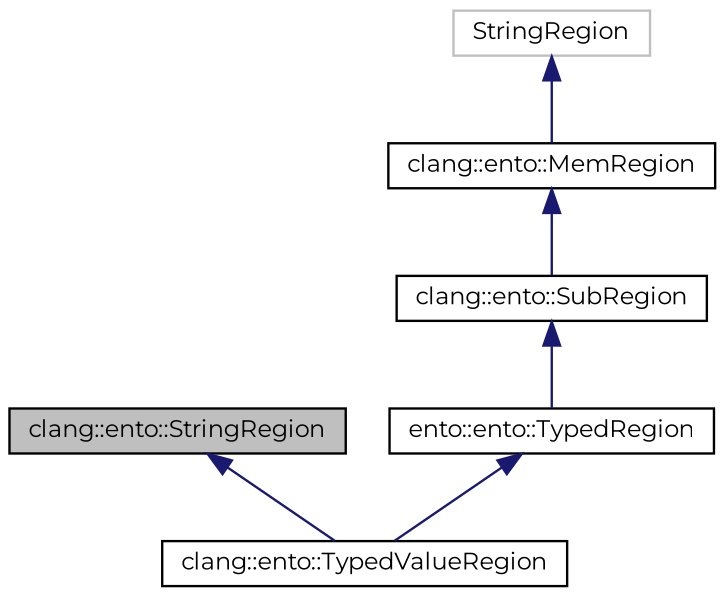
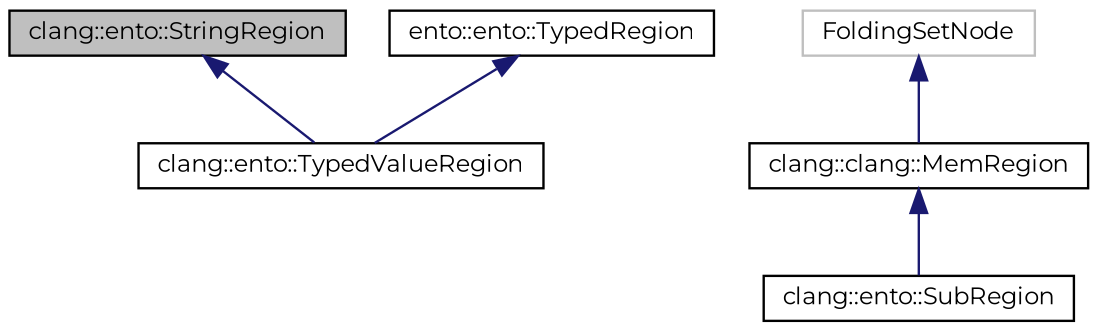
node "StringRegion": label "StringRegion" -> "FoldingSetNode"
node "clang::ento::MemRegion": label "clang::ento::MemRegion" -> "clang::clang::MemRegion"
edge "ento::ento::TypedRegion" -> "clang::ento::SubRegion": removed
